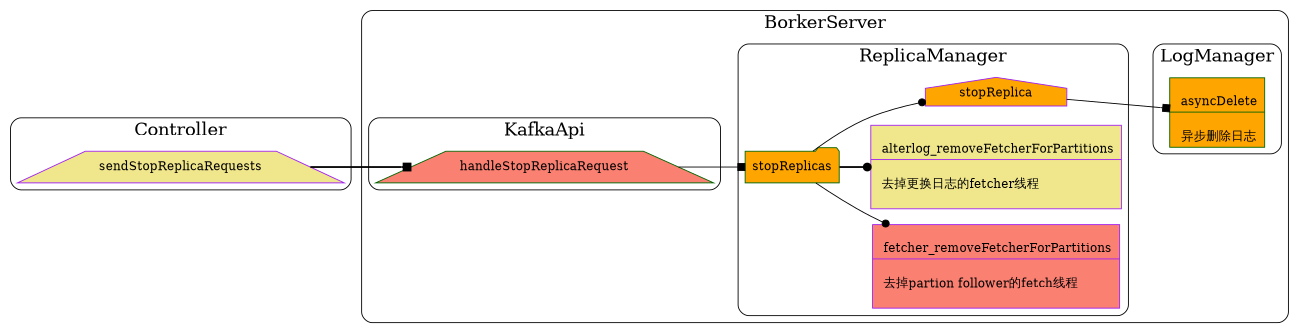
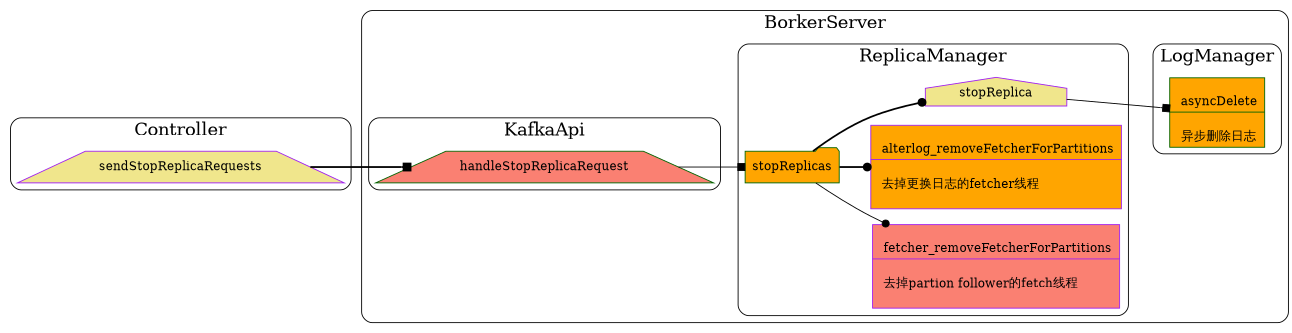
node "stopReplica": fillcolor orange -> khaki
edge "stopReplicas" -> "stopReplica": style solid -> bold
node "alterlog_removeFetcherForPartitions": fillcolor khaki -> orange
